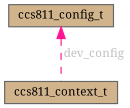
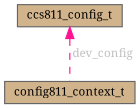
node "ccs811_context_t": label "ccs811_context_t" -> "config811_context_t"
